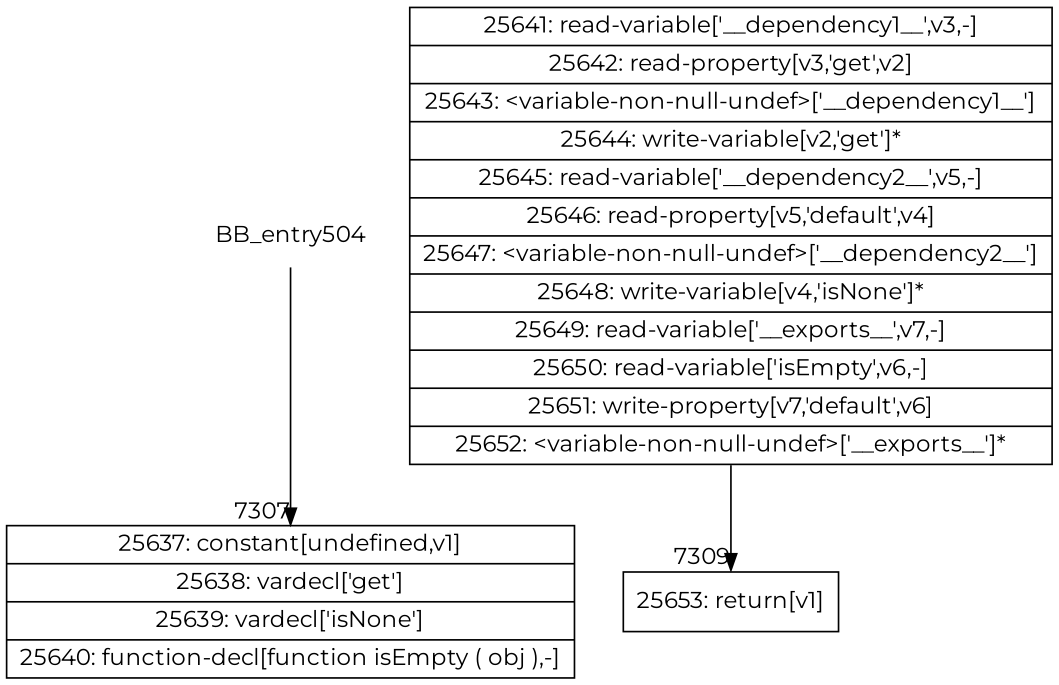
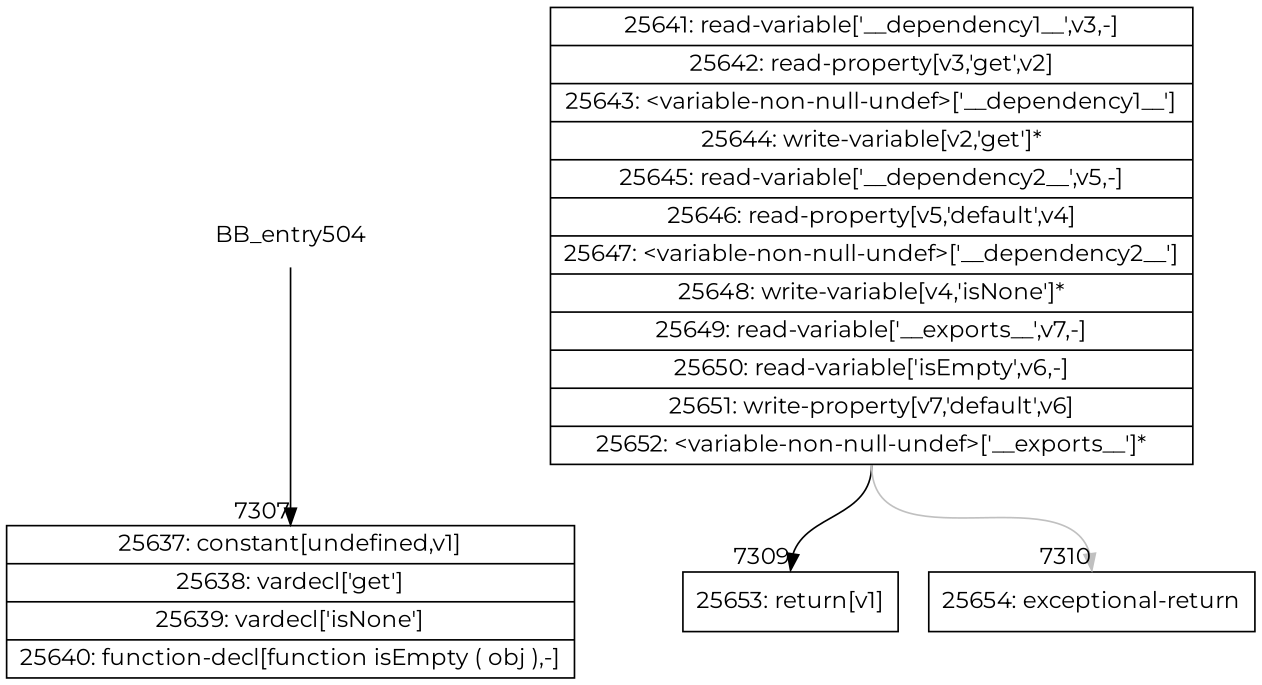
node "25654: exceptional-return": added
